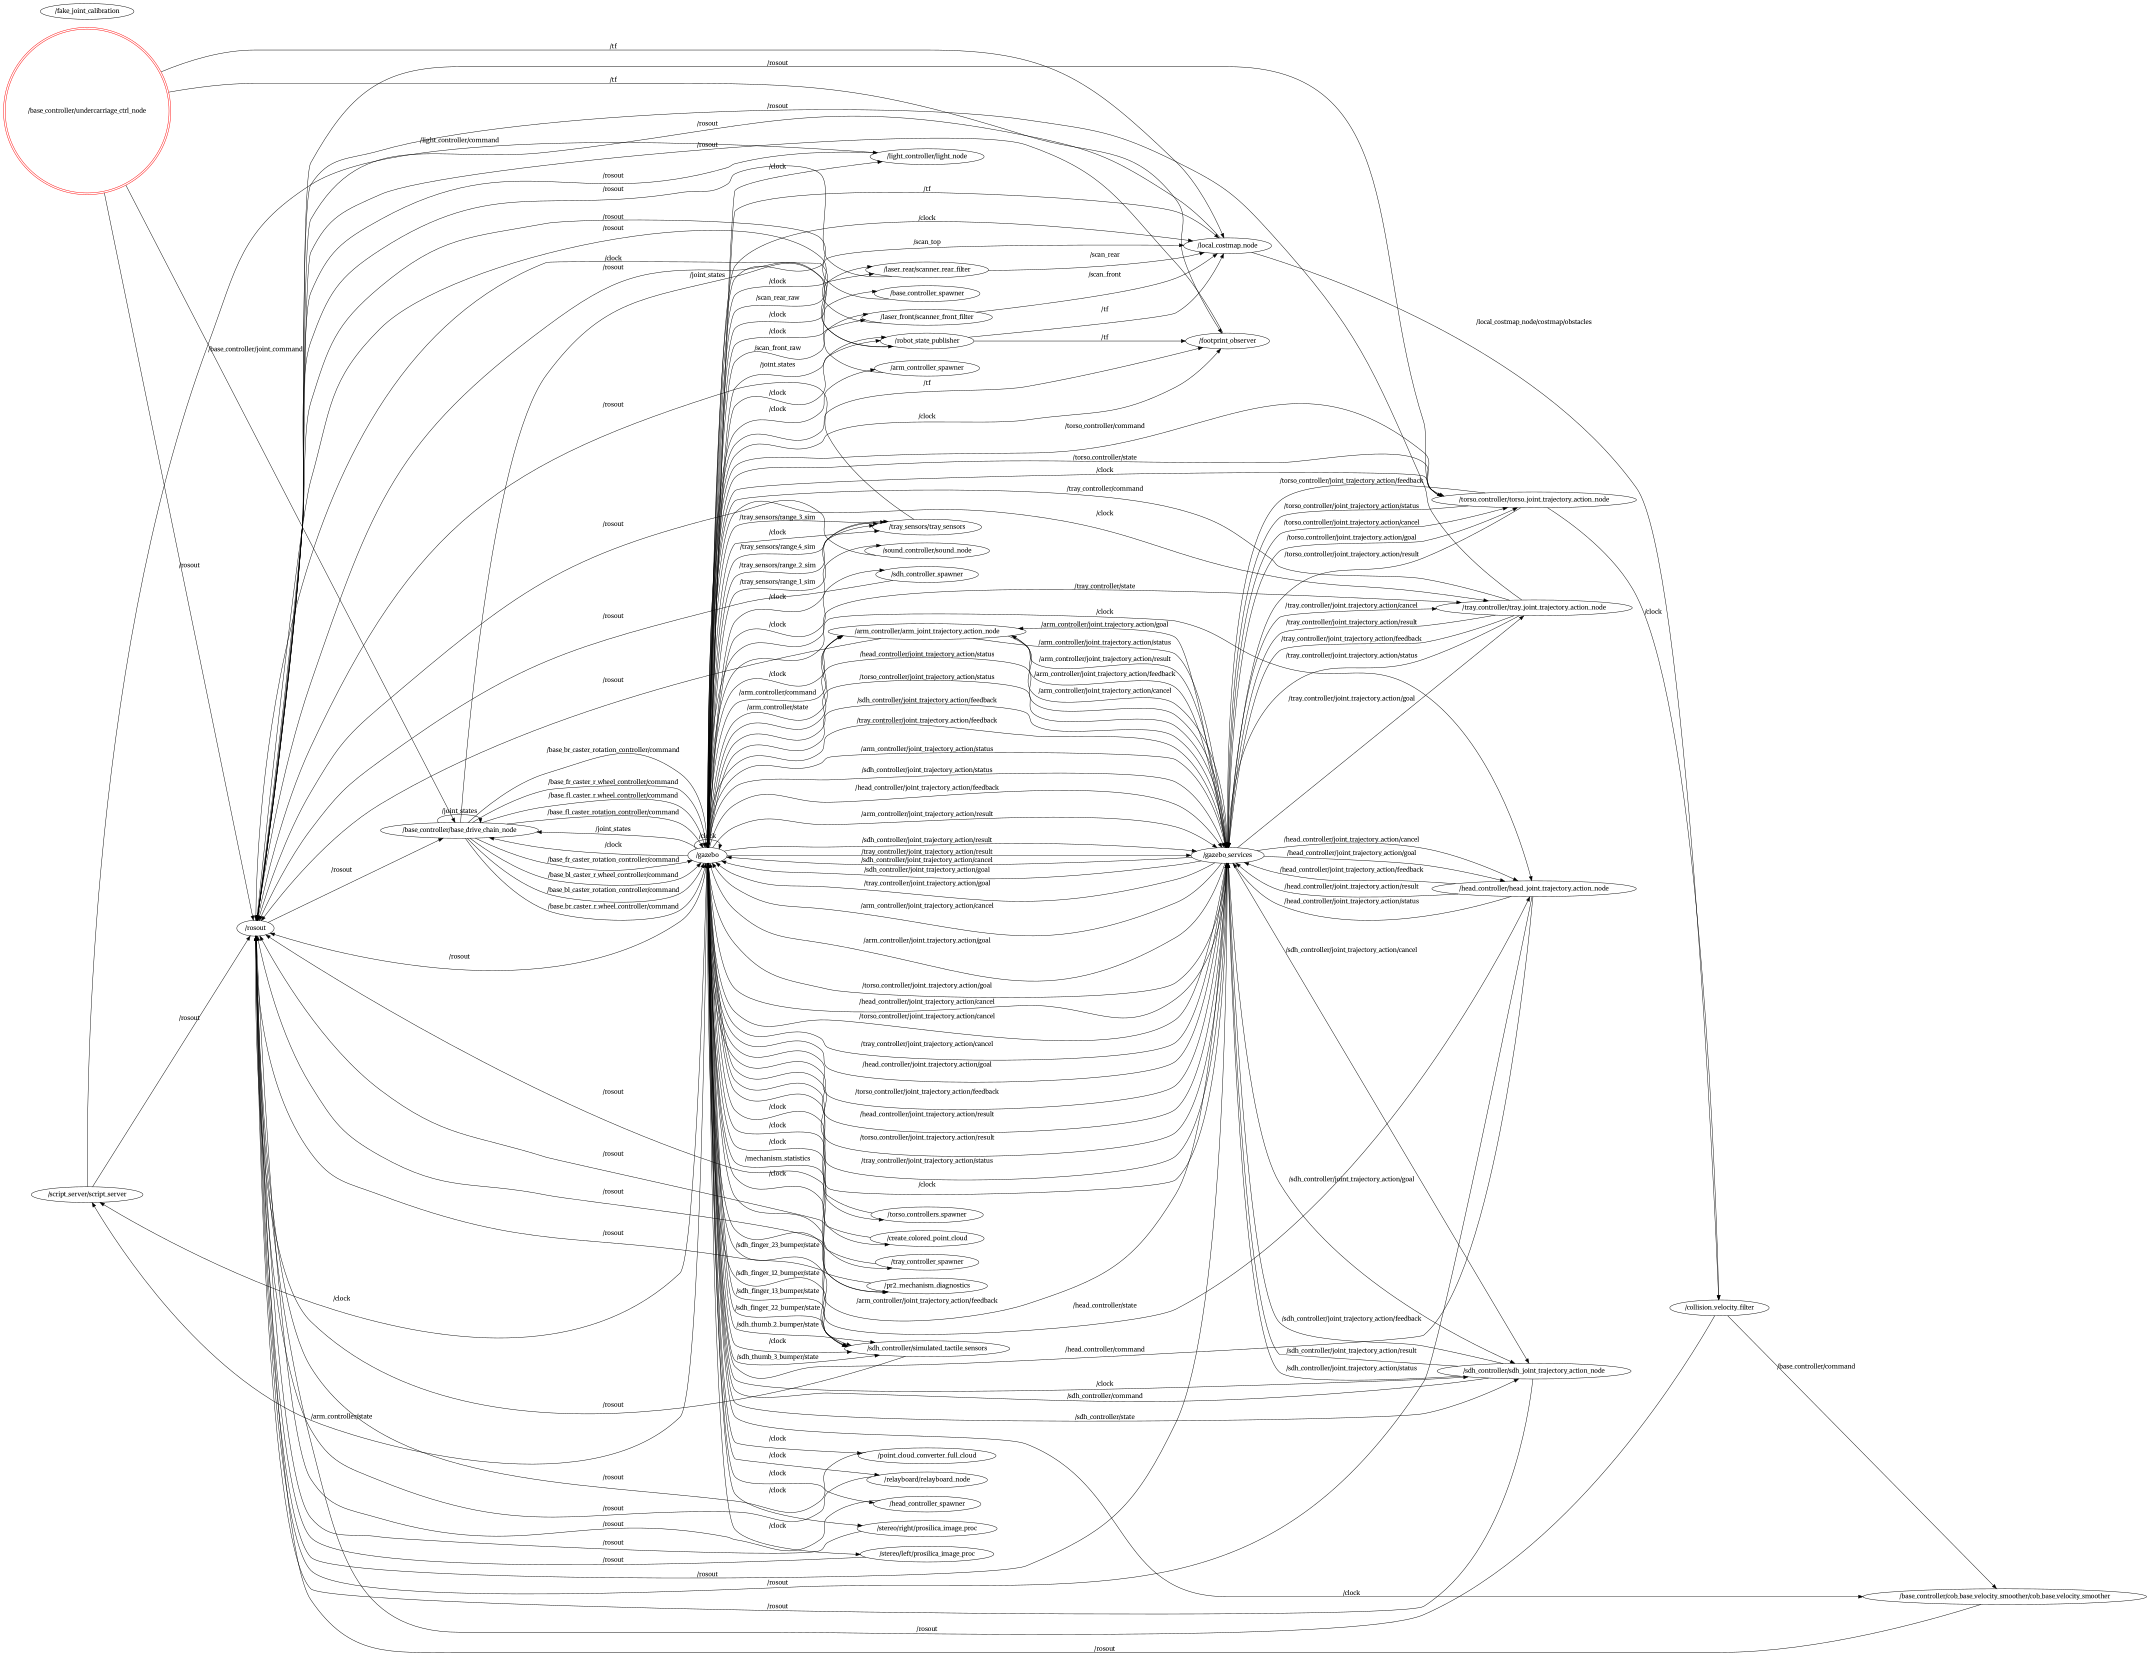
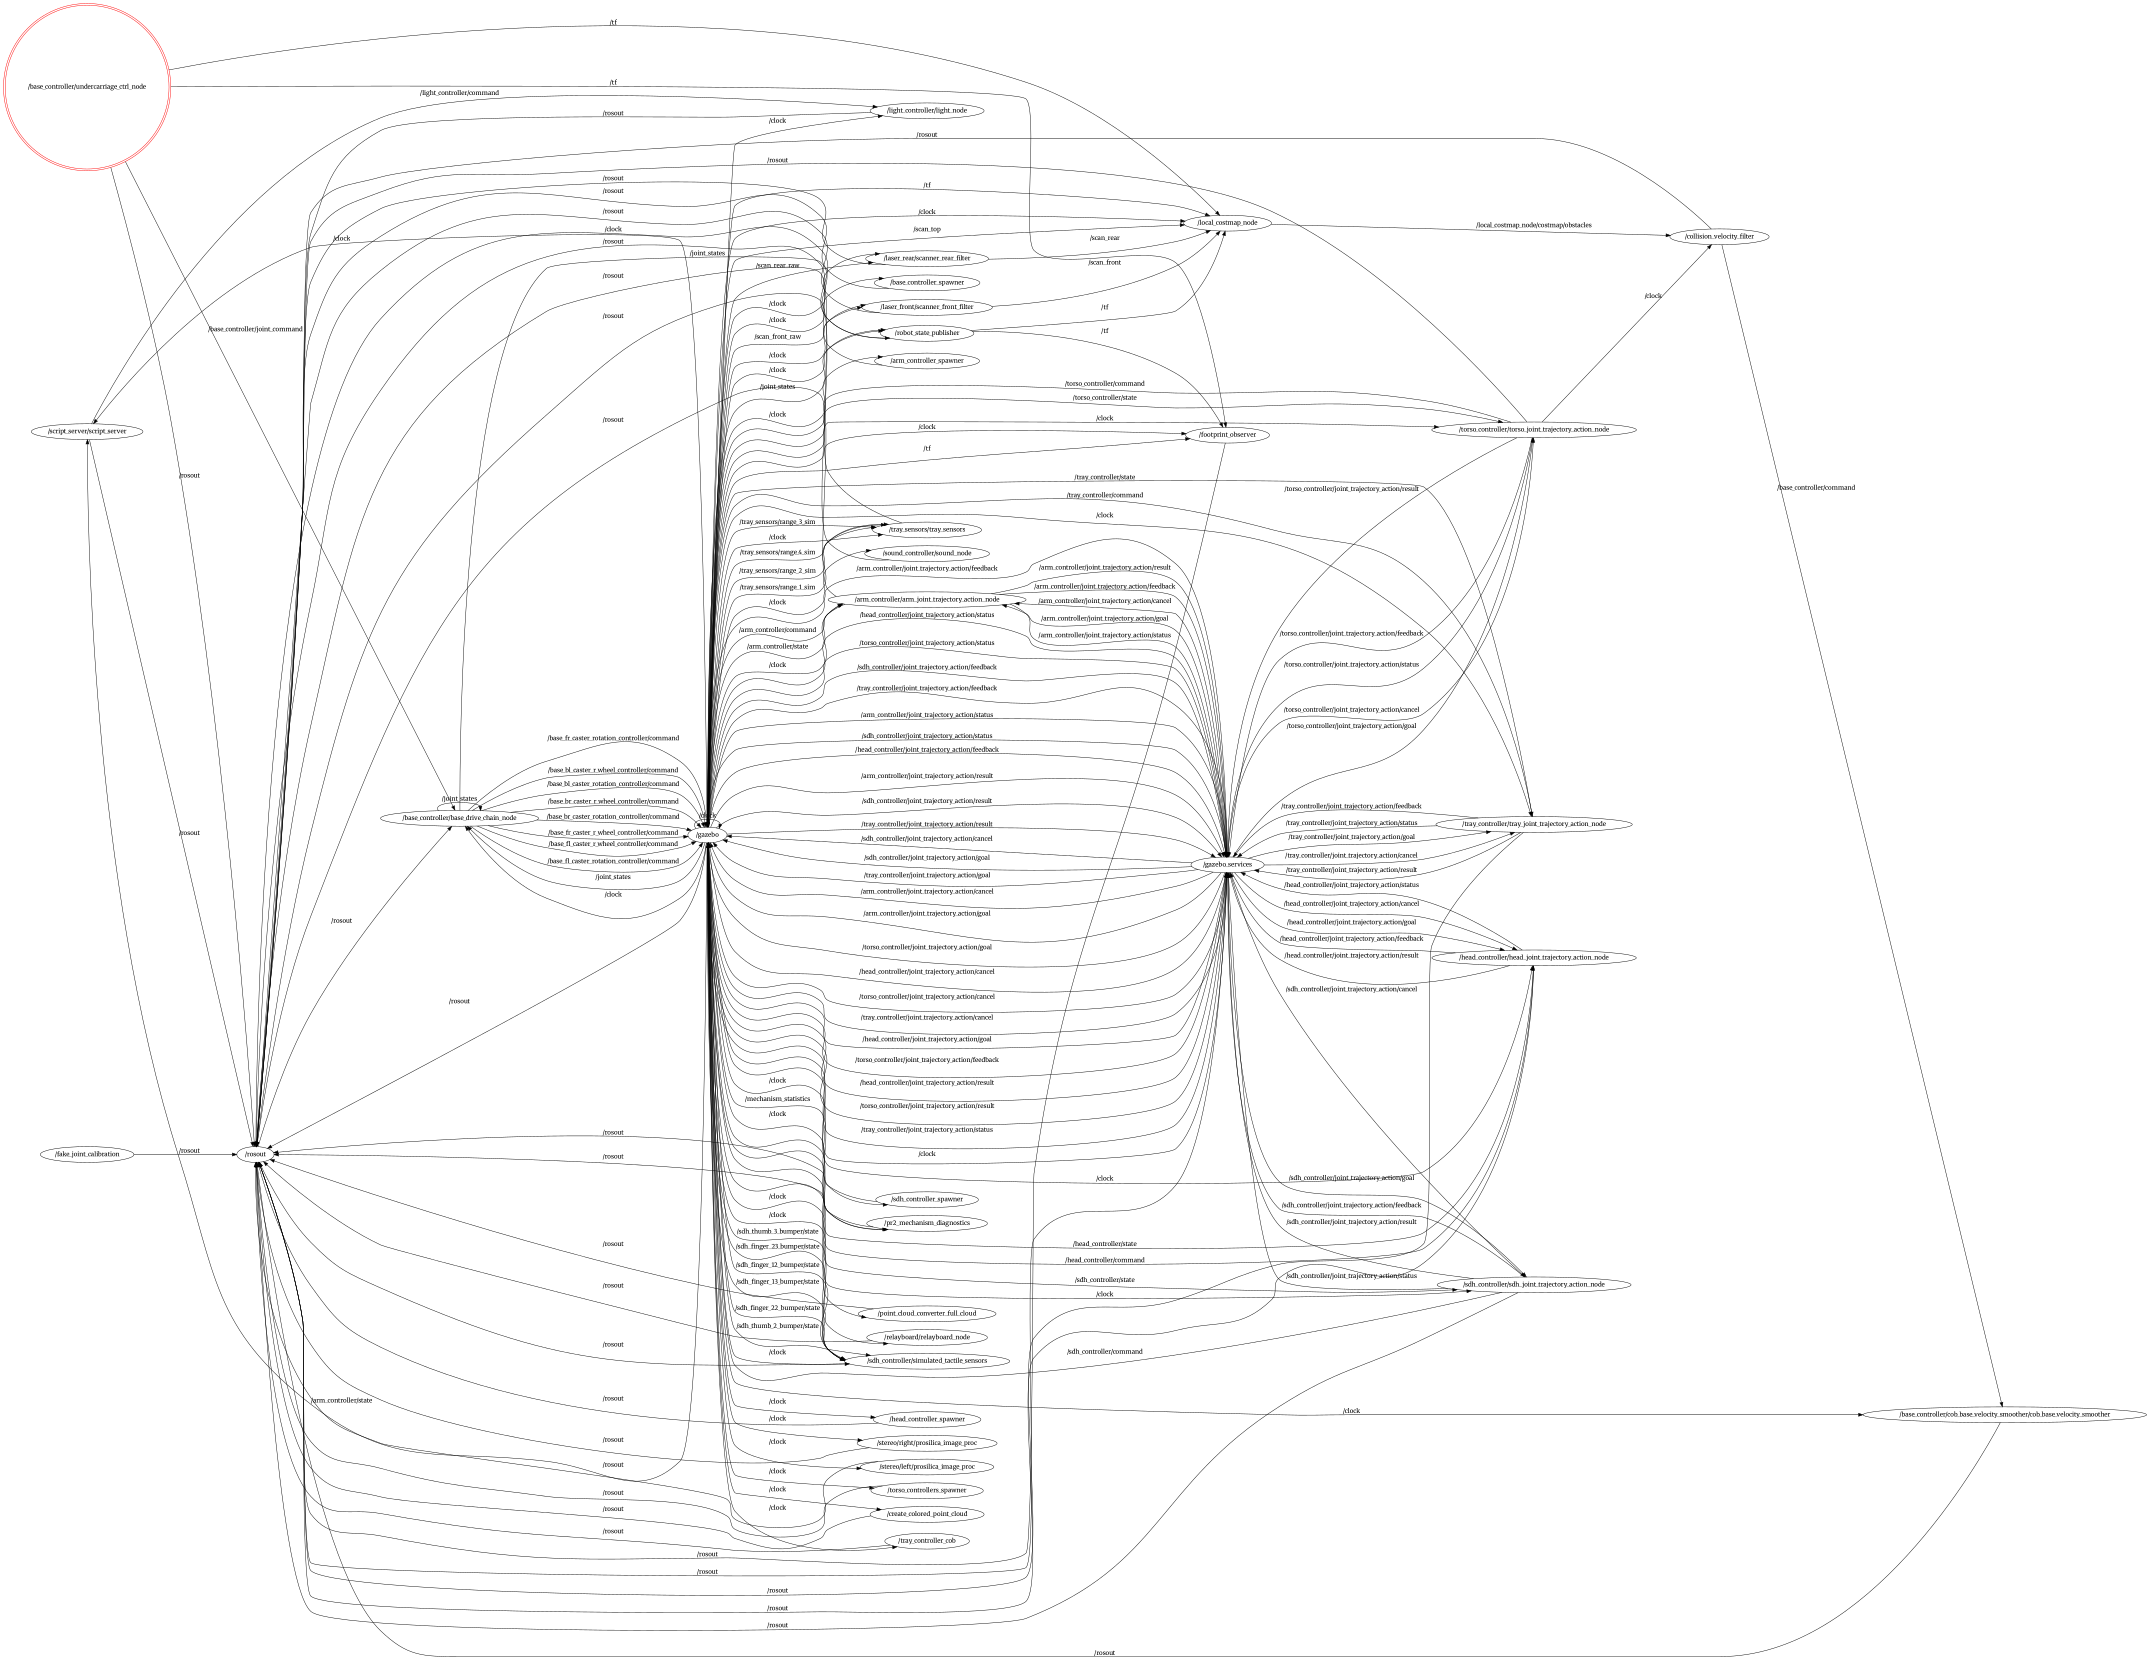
edge "/local_costmap_node" -> "/rosout": now "/fake_joint_calibration" -> "/rosout"
node "/tray_controller_spawner": label "/tray_controller_spawner" -> "/tray_controller_cob"
